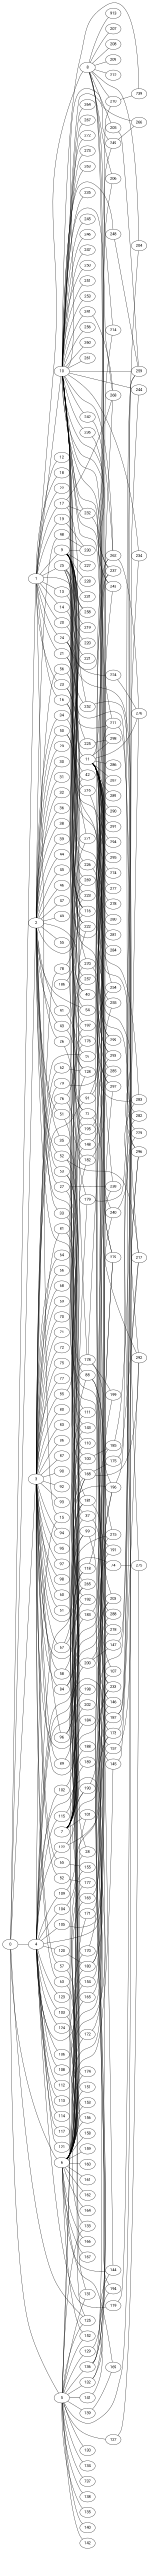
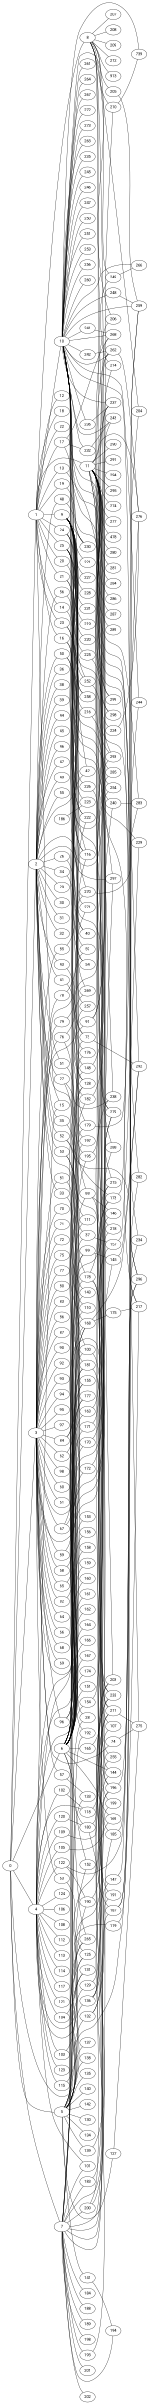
node "278": label "278" -> "478"
edge "11" -- "275": added
edge "0" -- "7": added
node "193": added
node "201": added
node "737": label "737" -> "137"
